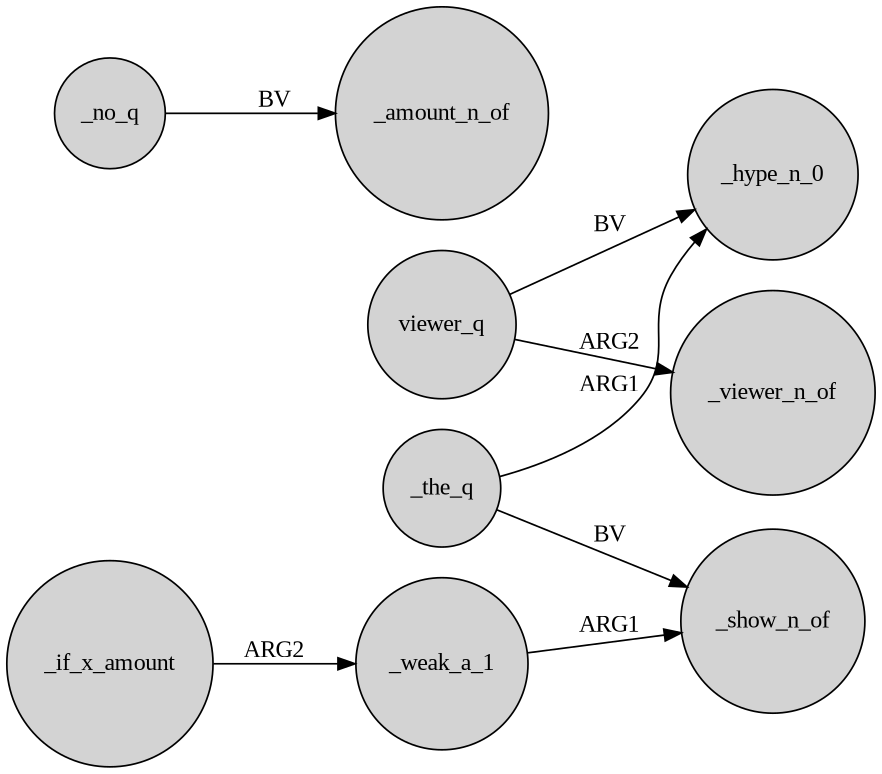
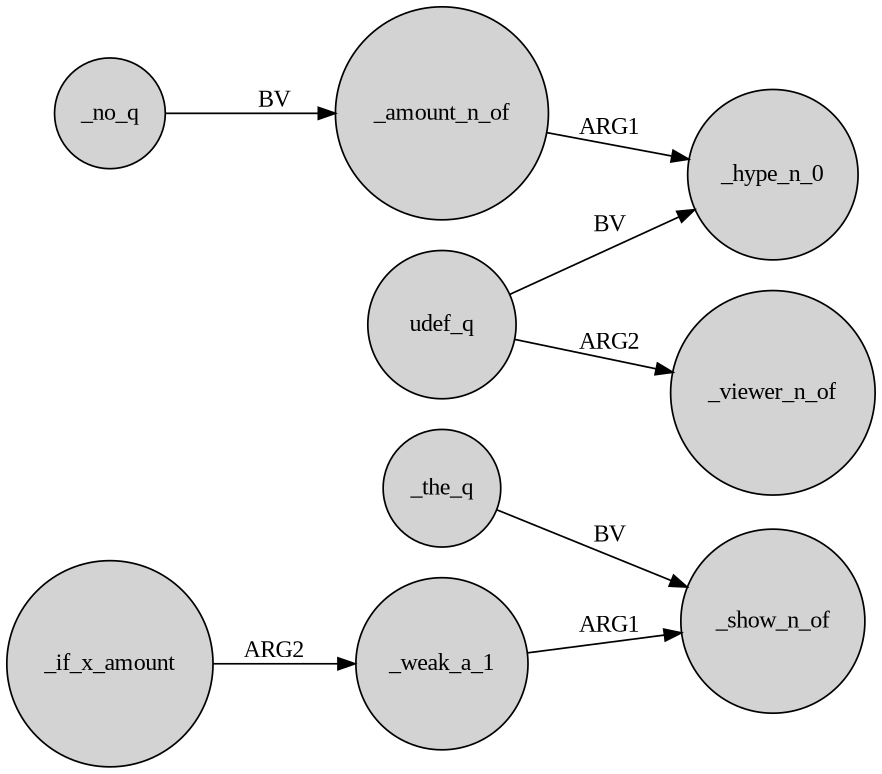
node "viewer_q": label "viewer_q" -> "udef_q"
edge "_the_q" -> "_hype_n_0": now "_amount_n_of" -> "_hype_n_0"
